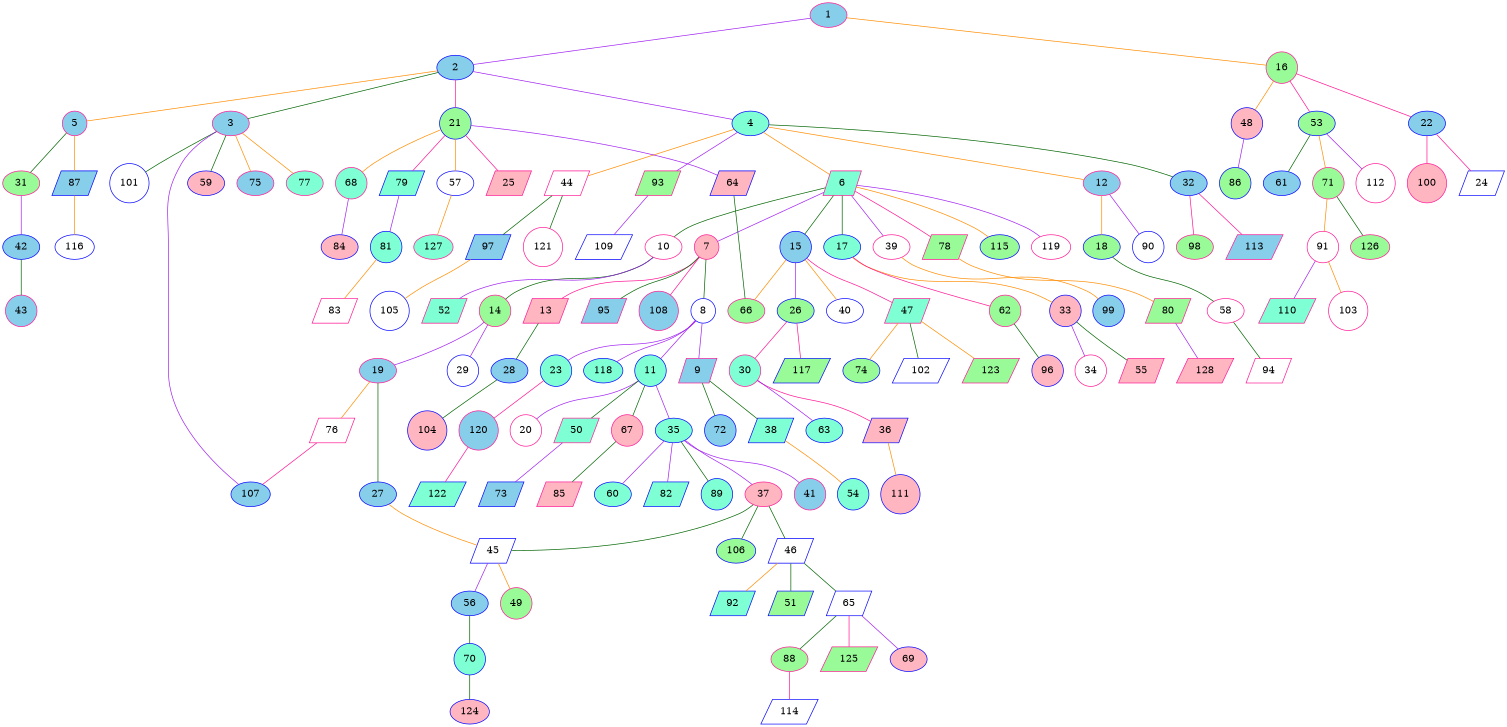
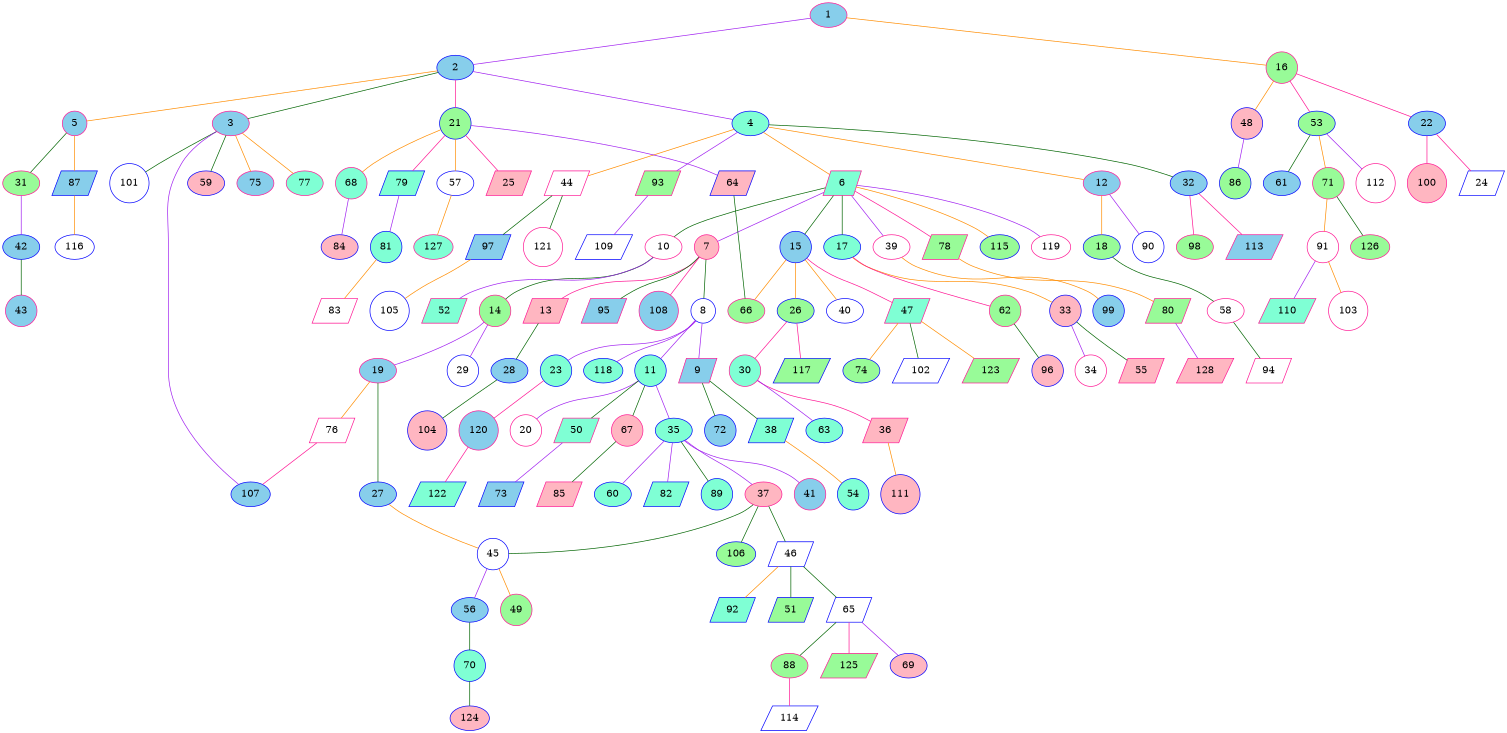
edge "15" -- "26": color purple -> darkorange
node "36": color blue -> deeppink
node "45": shape parallelogram -> circle
